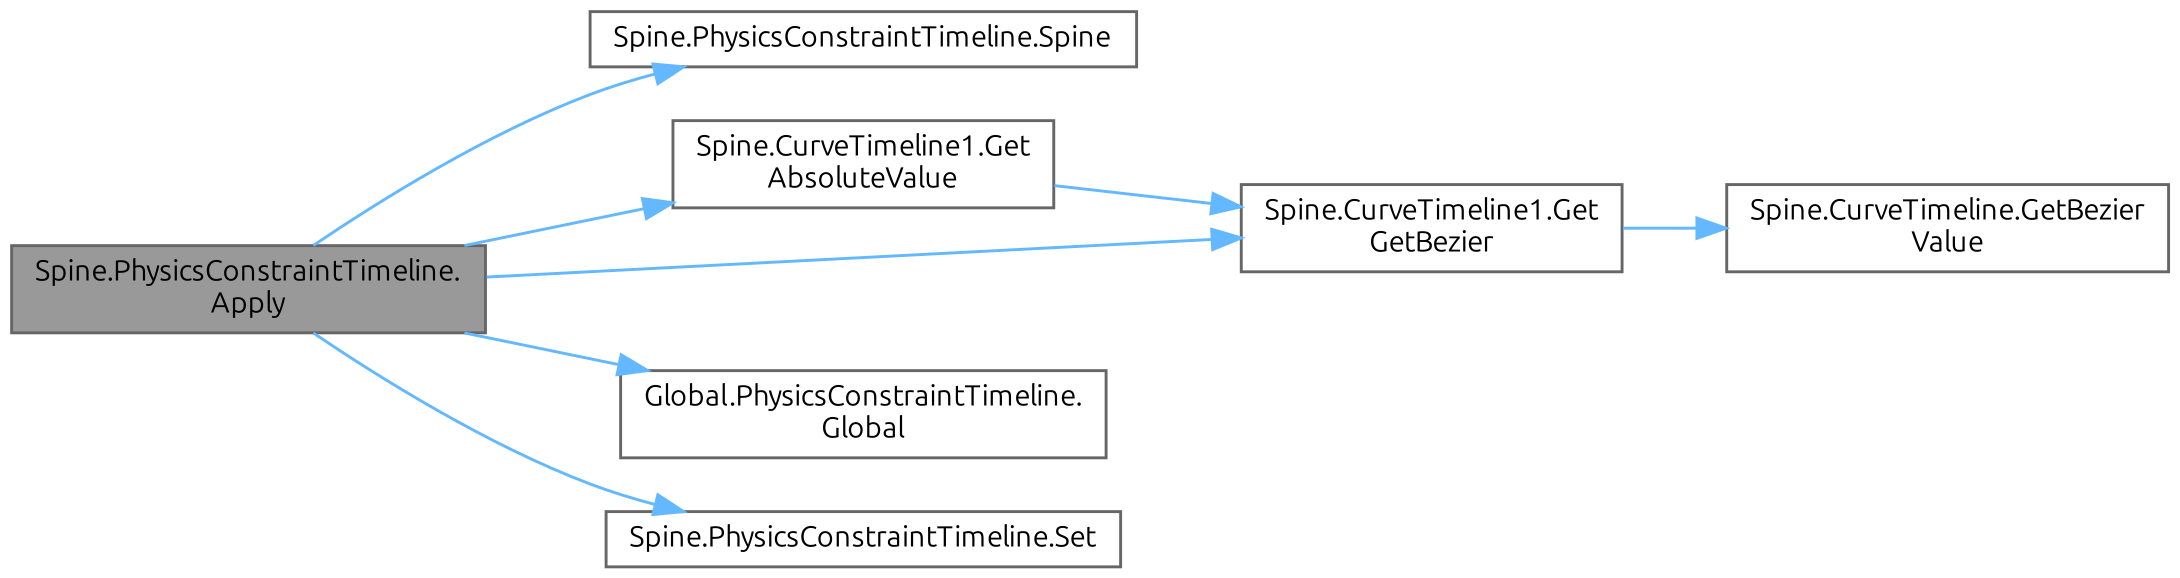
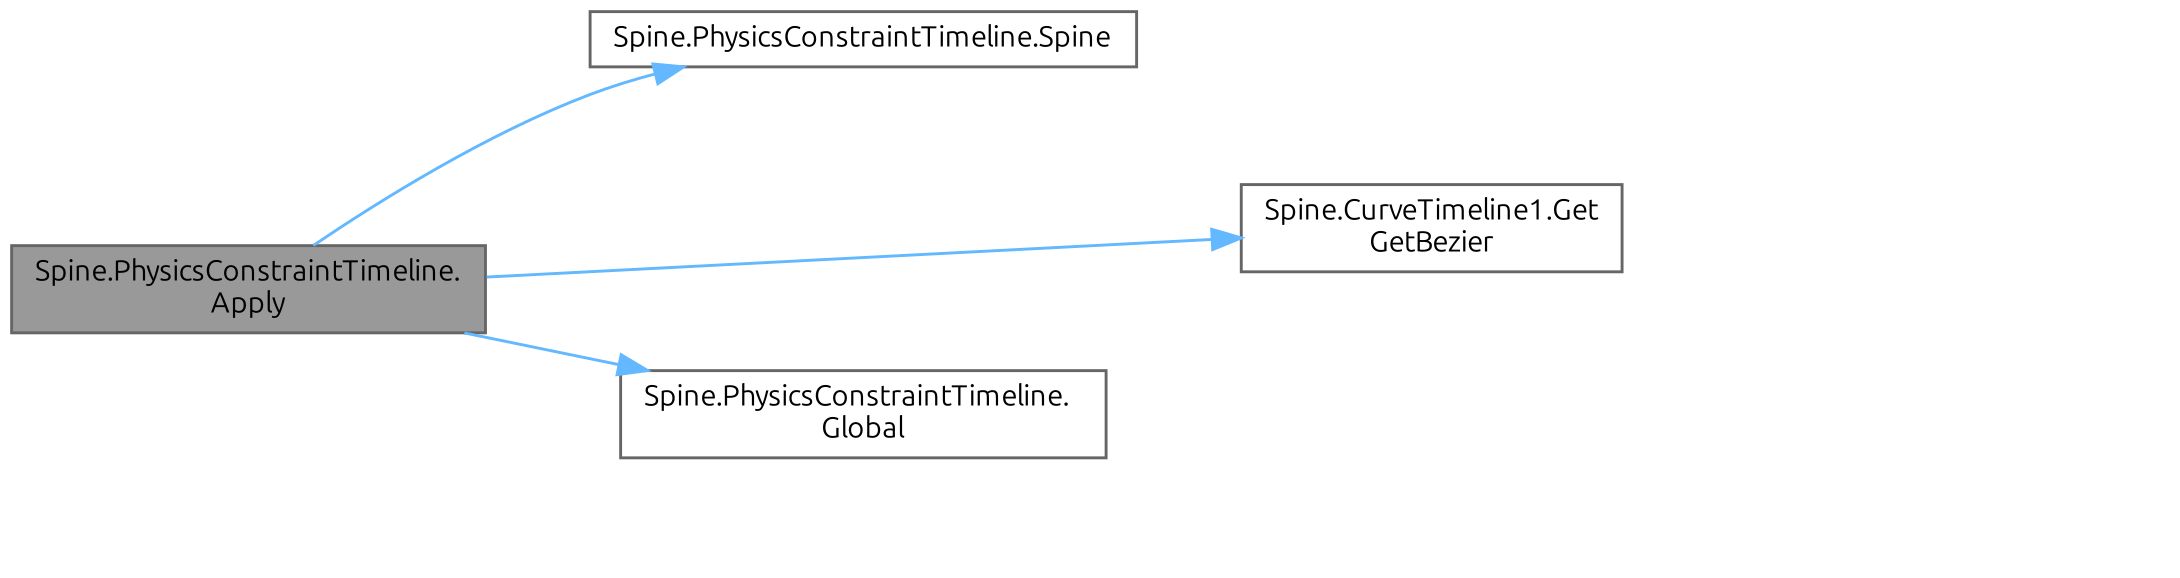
node "Spine.CurveTimeline1.Get AbsoluteValue": removed
node "Spine.CurveTimeline.GetBezier Value": removed
node "Global.PhysicsConstraintTimeline. Global": label "Global.PhysicsConstraintTimeline. Global" -> "Spine.PhysicsConstraintTimeline. Global"
node "Spine.PhysicsConstraintTimeline.Set": removed
